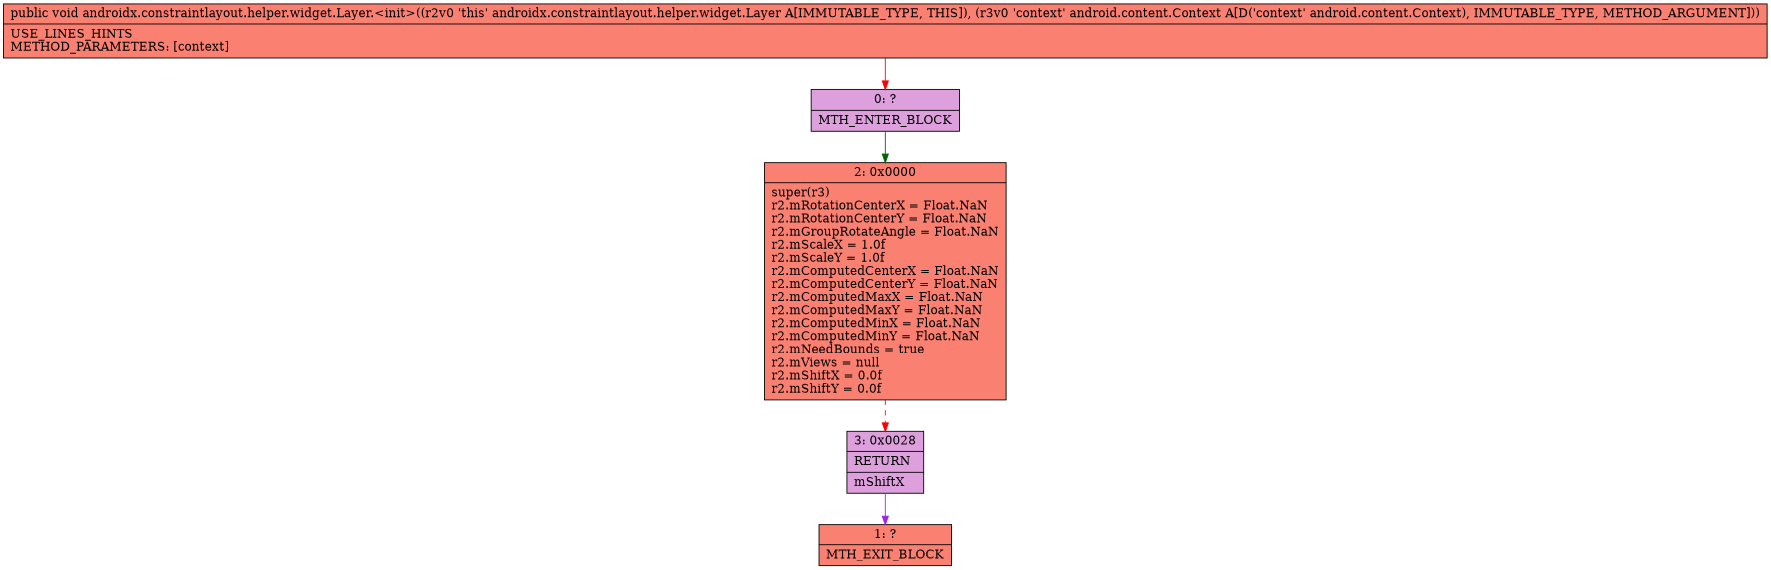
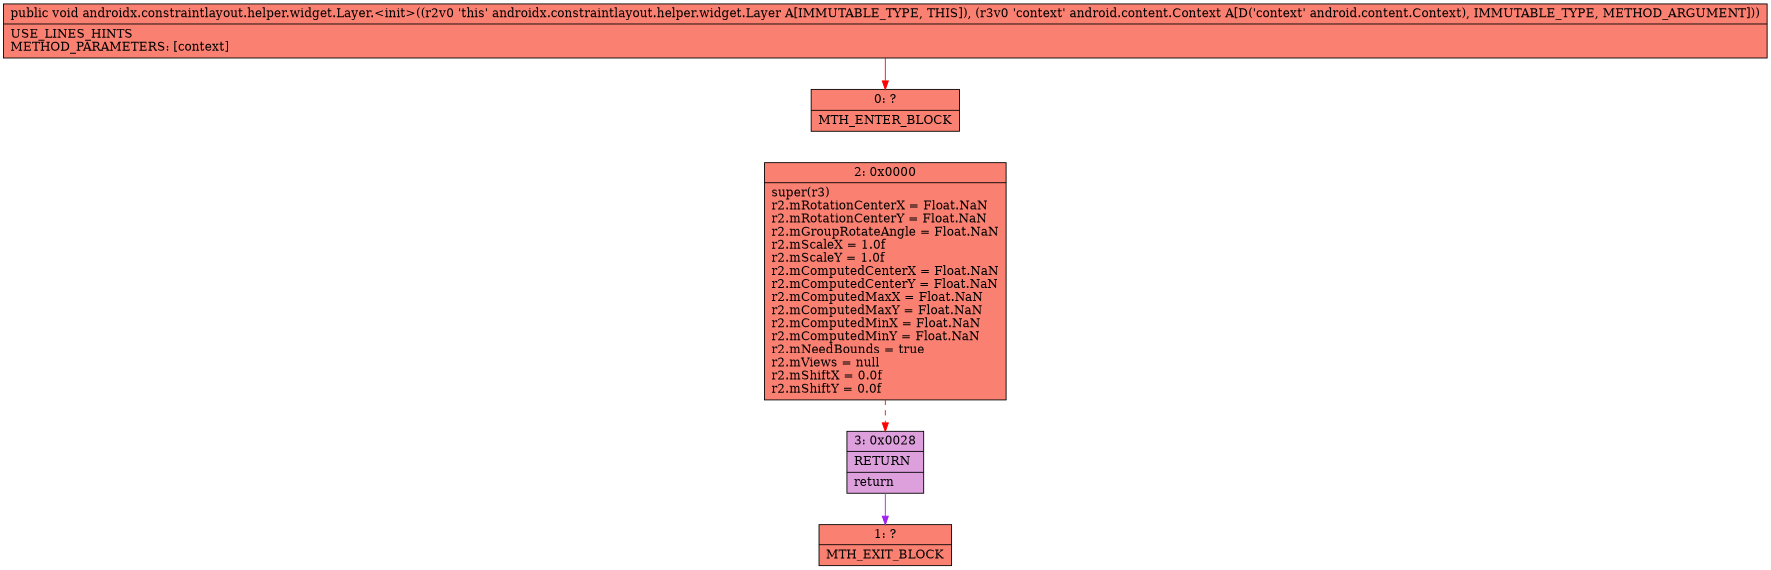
node "0: ?": fillcolor plum -> salmon
edge "0: ?" -> "2: 0x0000": removed
node "3: 0x0028": text "mShiftX" -> "return"
